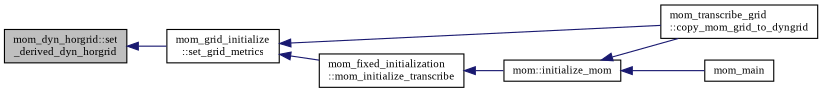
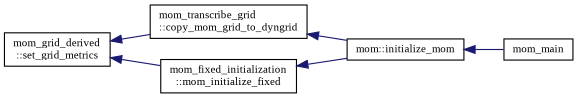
node "mom_dyn_horgrid::set _derived_dyn_horgrid": removed
node "mom_grid_initialize ::set_grid_metrics": label "mom_grid_initialize ::set_grid_metrics" -> "mom_grid_derived ::set_grid_metrics"
edge "mom_transcribe_grid ::copy_mom_grid_to_dyngrid" -> "mom::initialize_mom": reversed
node "mom_fixed_initialization ::mom_initialize_transcribe": label "mom_fixed_initialization ::mom_initialize_transcribe" -> "mom_fixed_initialization ::mom_initialize_fixed"
